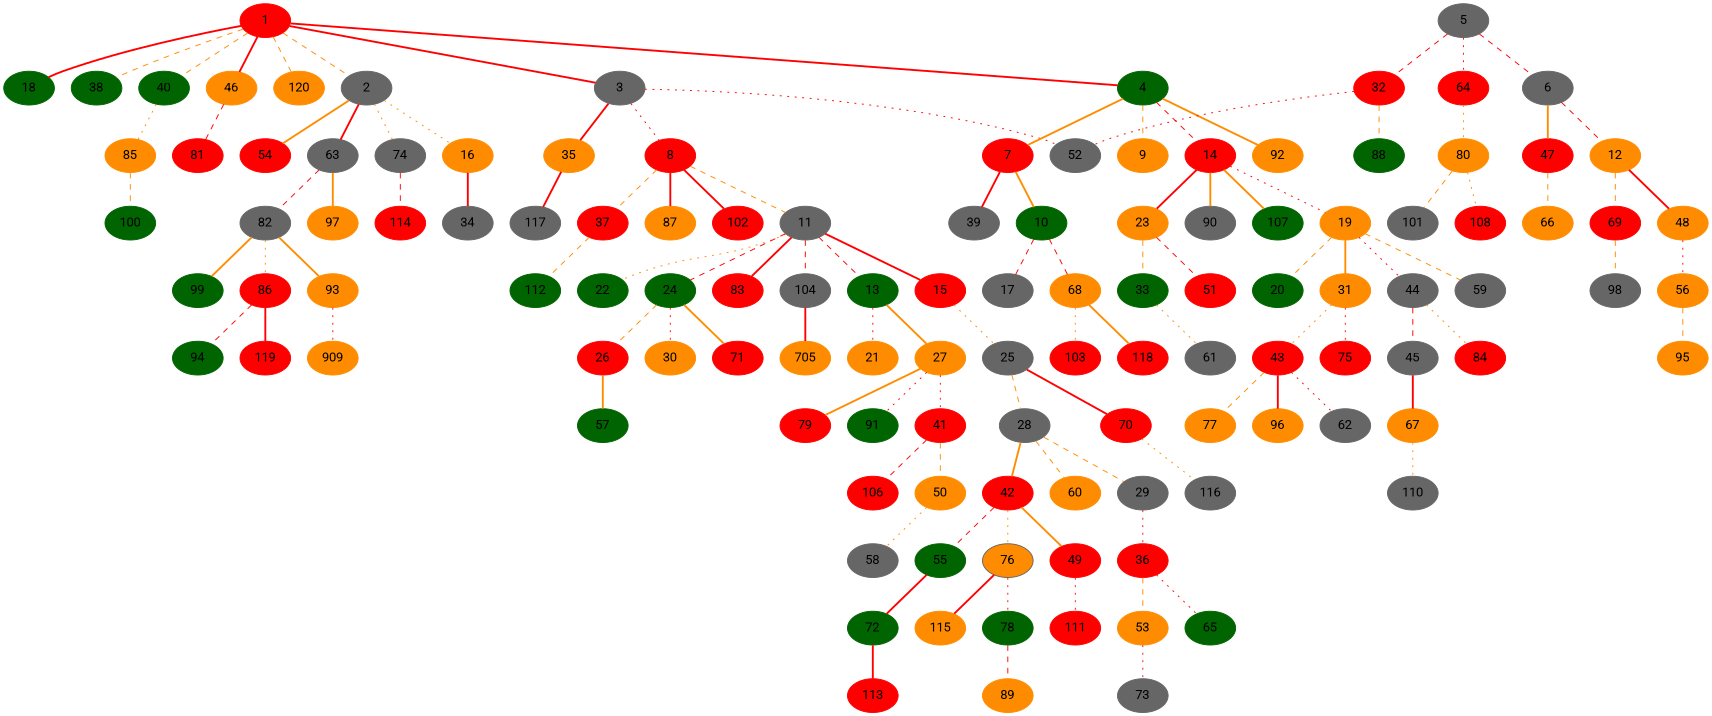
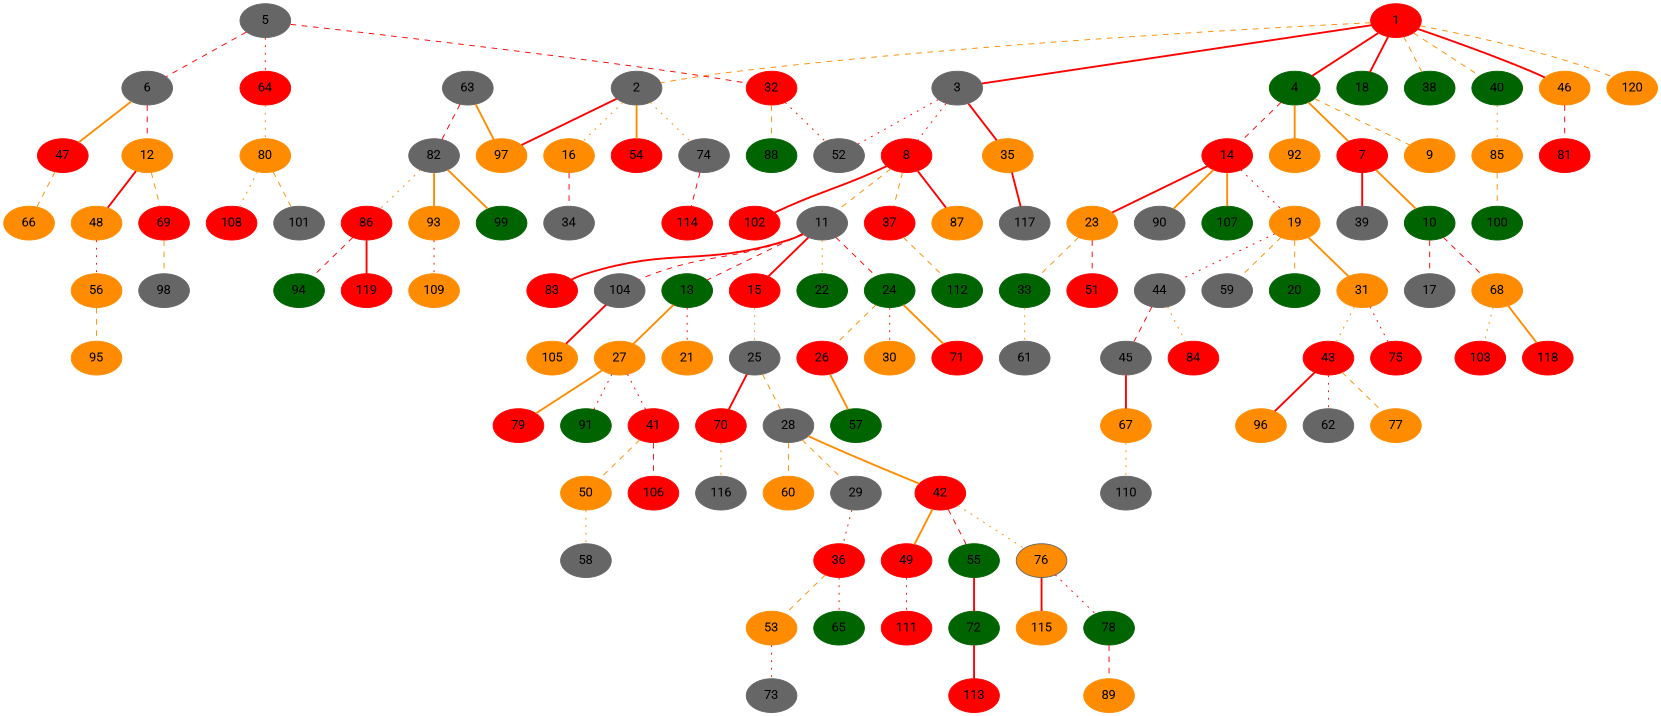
edge "2" -- "63": now "2" -- "97"
edge "16" -- "34": style bold -> dashed
node "909": label "909" -> "109"
node "705": label "705" -> "105"
